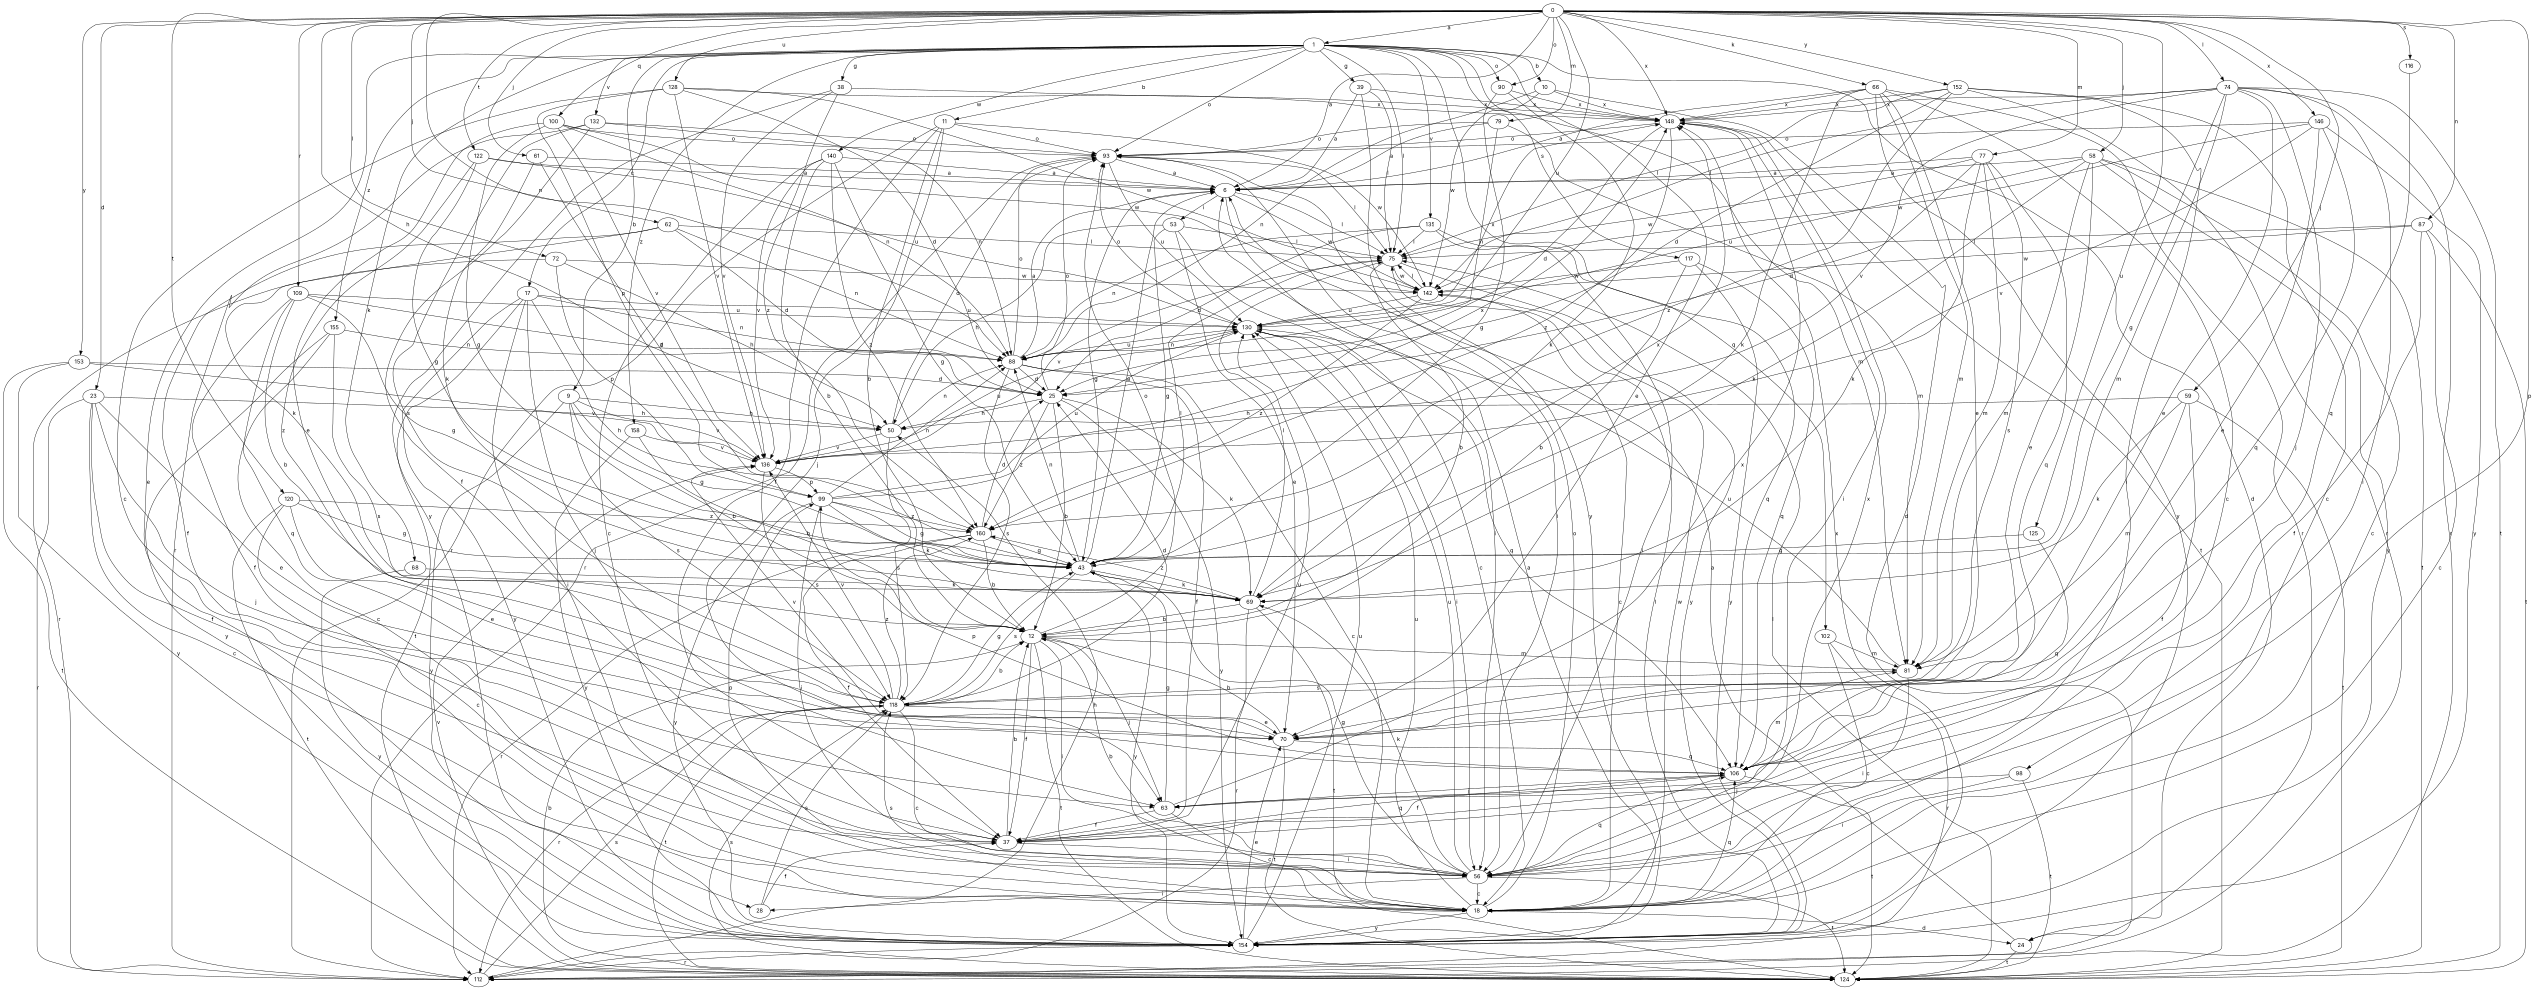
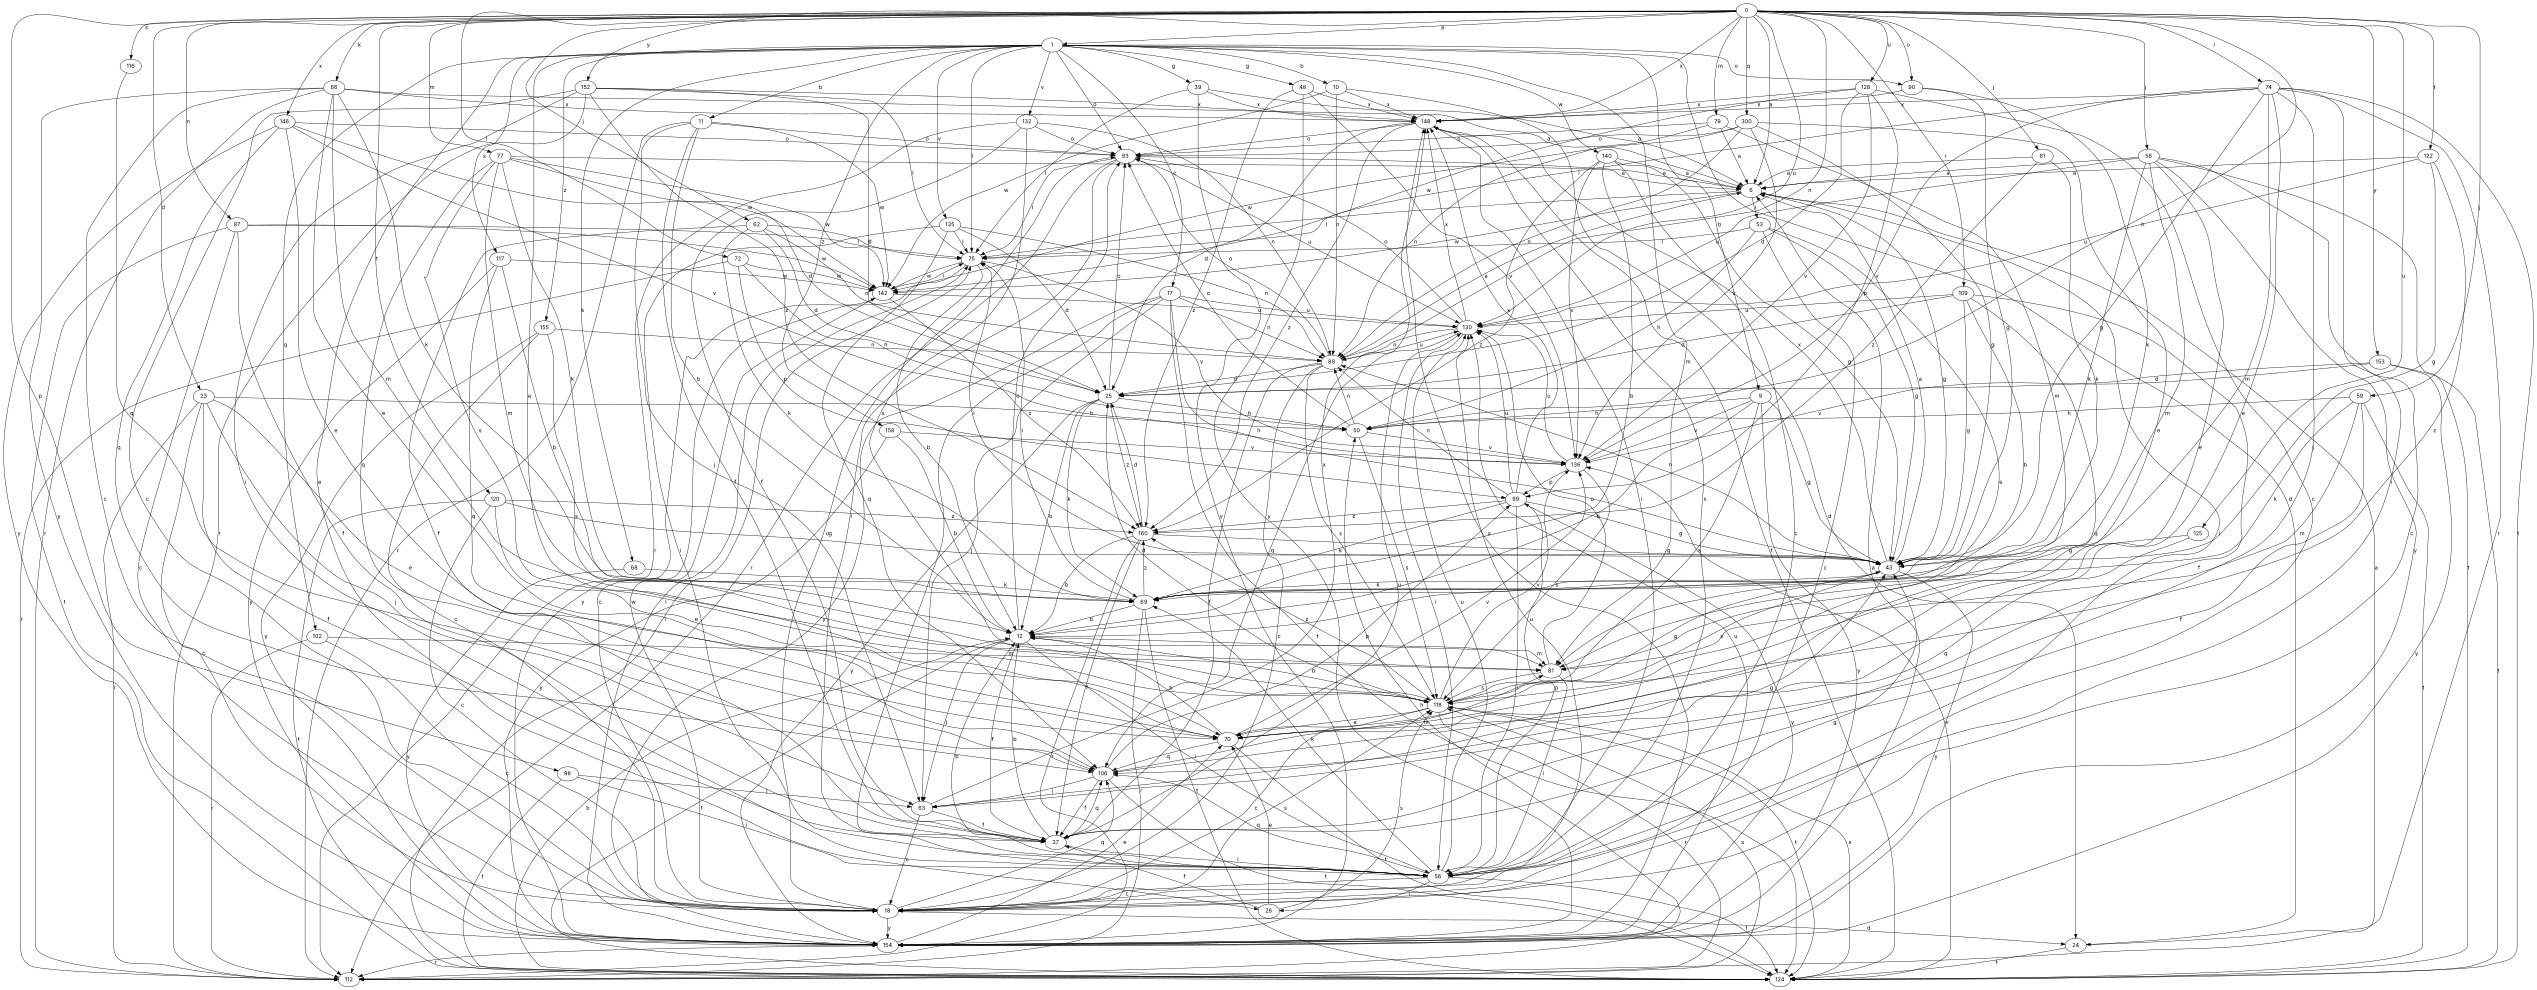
node "38": label "38" -> "48"
node "100": label "100" -> "300"
edge "28" -> "70": added, label "e"
